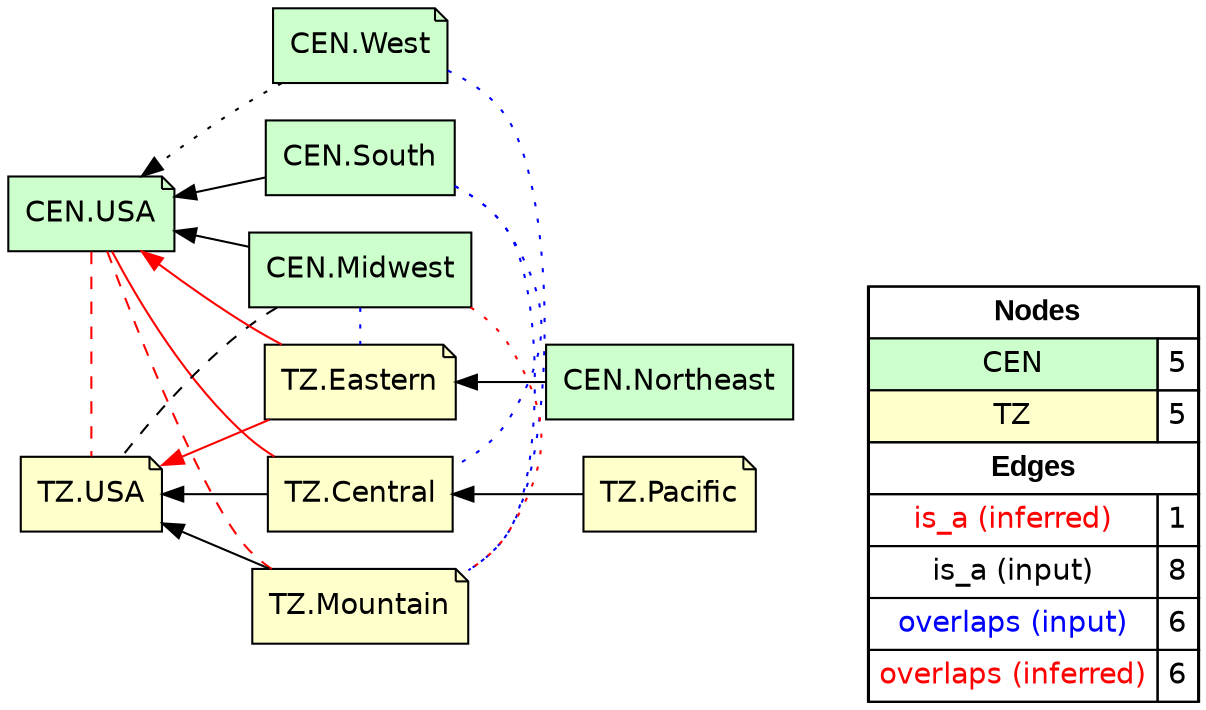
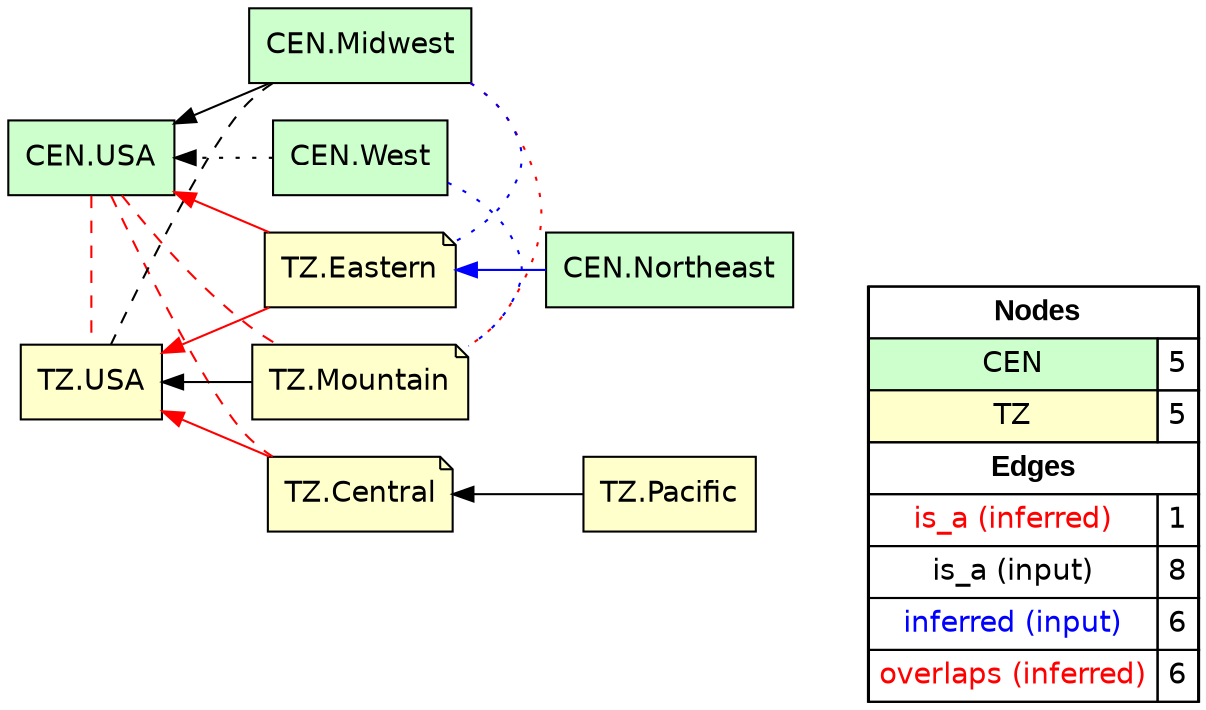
node "CEN.West": shape note -> box
node "CEN.South": removed
node "CEN.USA": shape note -> box
edge "CEN.USA" -- "TZ.Central": style solid -> dashed
edge "CEN.Northeast" -> "TZ.Eastern": color #000000 -> #0000ff
node "TZ.USA": shape note -> box
edge "TZ.Central" -> "TZ.USA": color #000000 -> #ff0000
node "TZ.Central": shape box -> note
node "TZ.Pacific": shape note -> box
node "Nodes": text "overlaps (input)" -> "inferred (input)"
